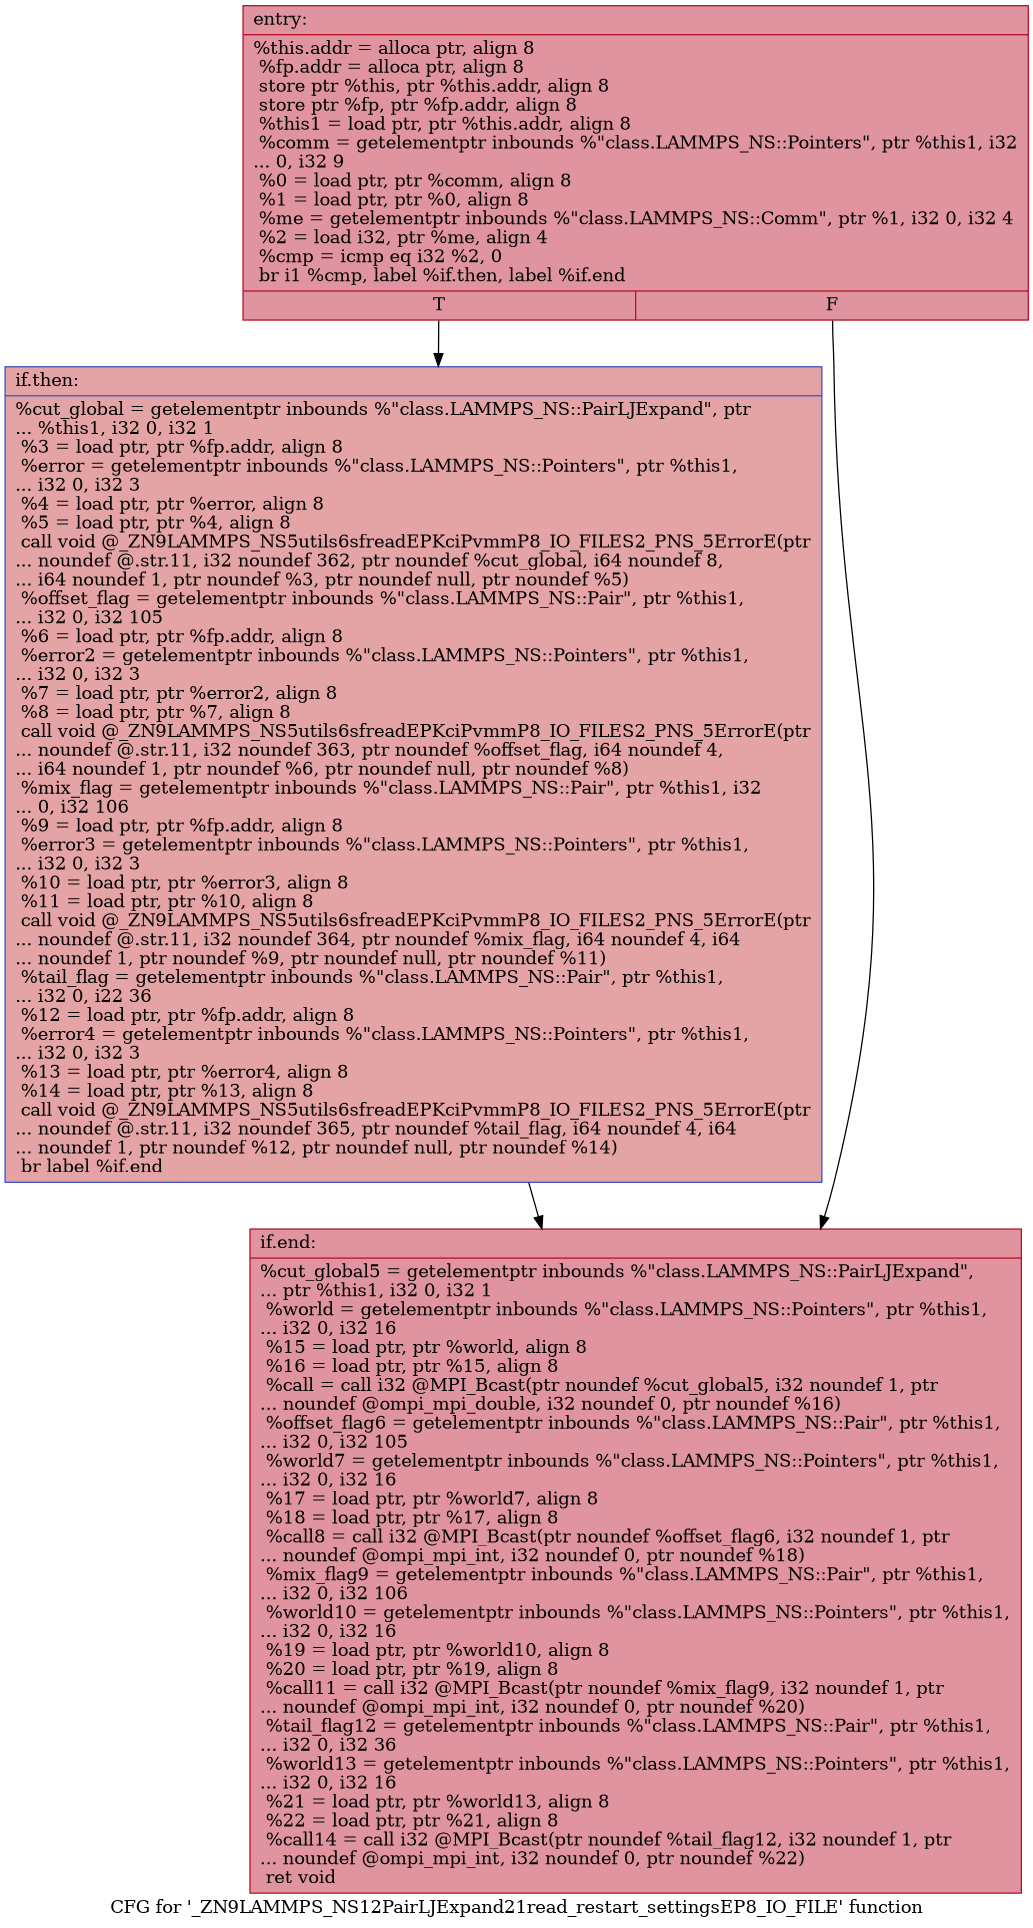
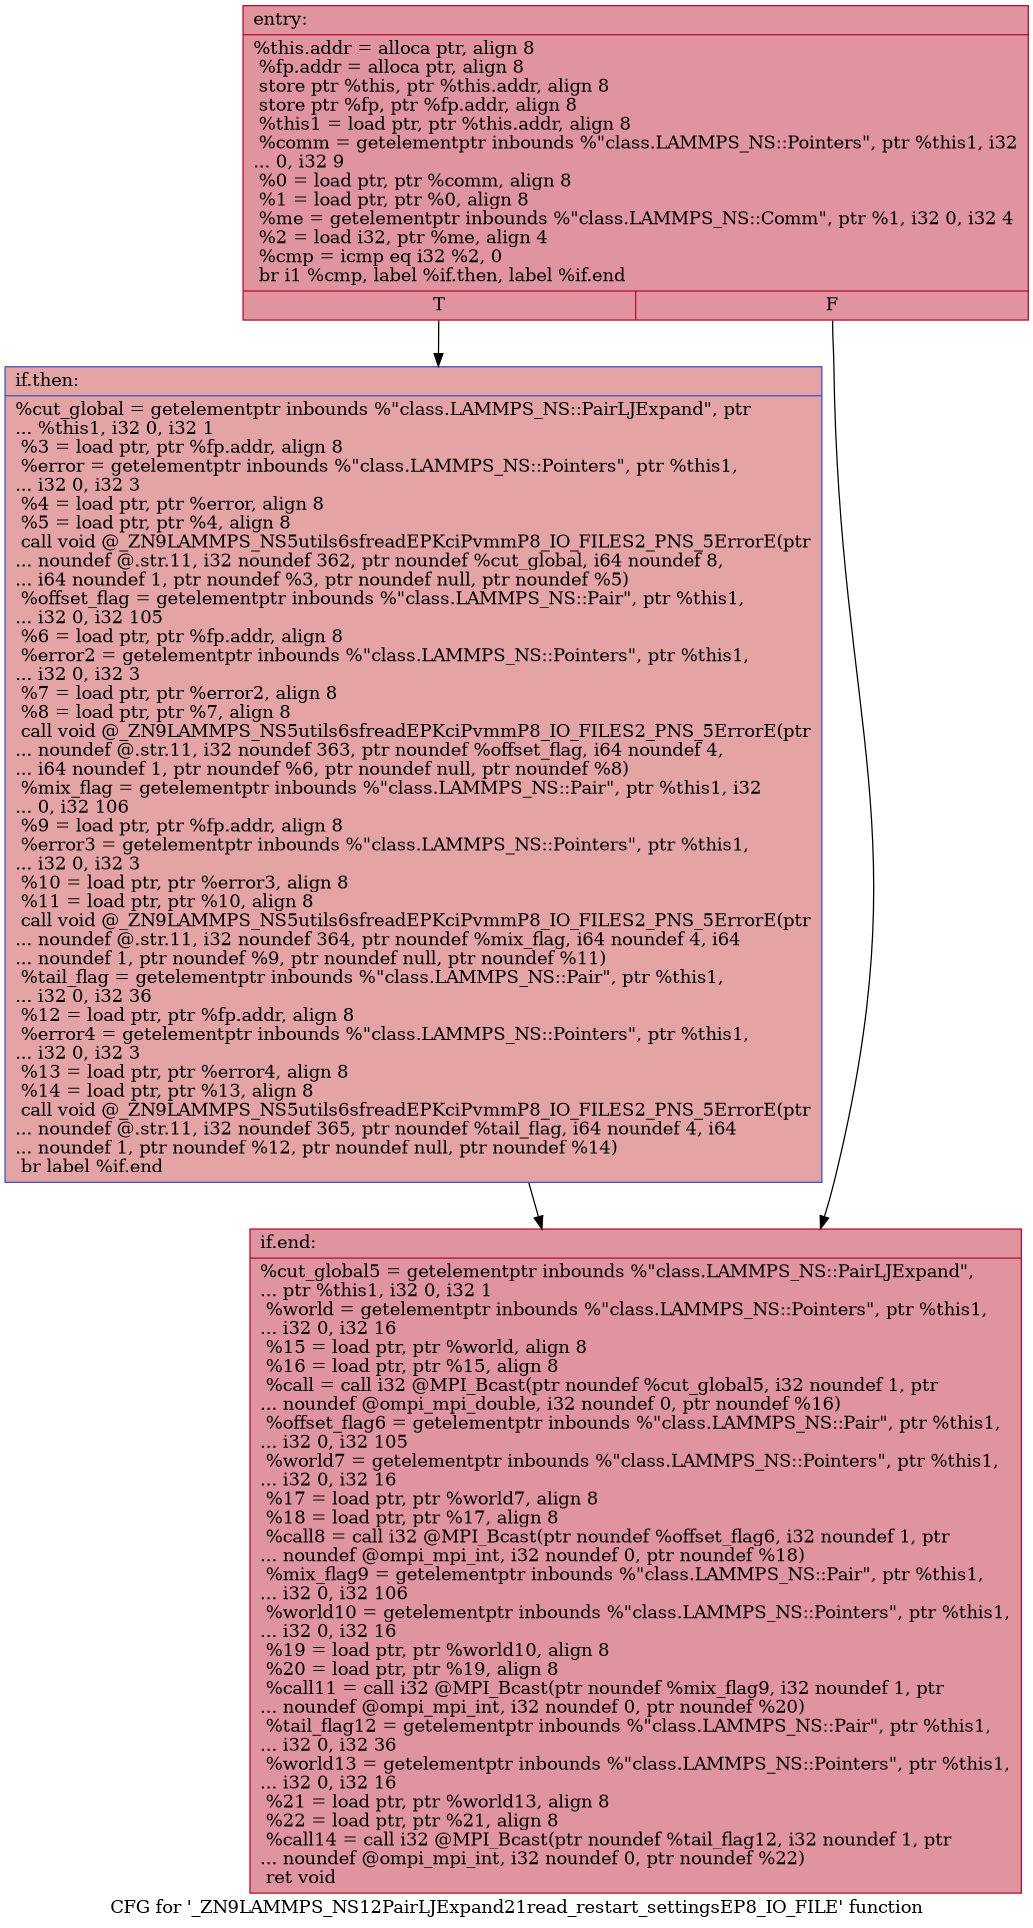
node "if.then:": text "... i32 0, i22 36" -> "... i32 0, i32 36"
